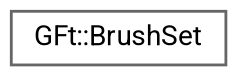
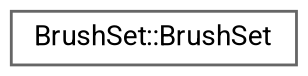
node "GFt::BrushSet": label "GFt::BrushSet" -> "BrushSet::BrushSet"
